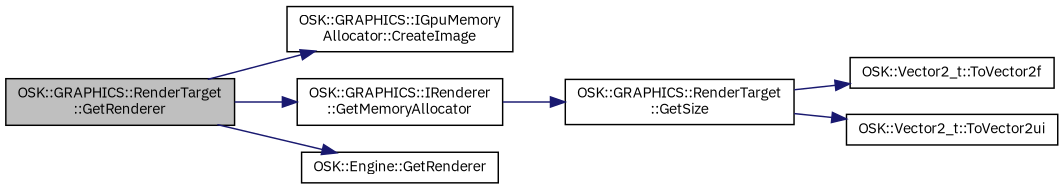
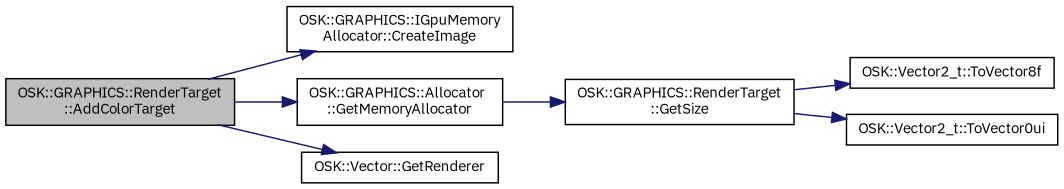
node "OSK::Vector2_t::ToVector2f": label "OSK::Vector2_t::ToVector2f" -> "OSK::Vector2_t::ToVector8f"
node "OSK::GRAPHICS::RenderTarget ::GetRenderer": label "OSK::GRAPHICS::RenderTarget ::GetRenderer" -> "OSK::GRAPHICS::RenderTarget ::AddColorTarget"
node "OSK::GRAPHICS::IRenderer ::GetMemoryAllocator": label "OSK::GRAPHICS::IRenderer ::GetMemoryAllocator" -> "OSK::GRAPHICS::Allocator ::GetMemoryAllocator"
node "OSK::Vector2_t::ToVector2ui": label "OSK::Vector2_t::ToVector2ui" -> "OSK::Vector2_t::ToVector0ui"
node "OSK::Engine::GetRenderer": label "OSK::Engine::GetRenderer" -> "OSK::Vector::GetRenderer"
